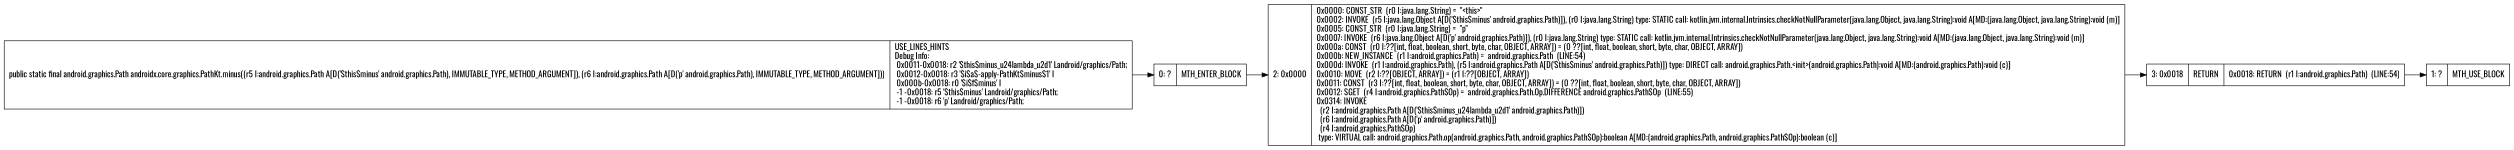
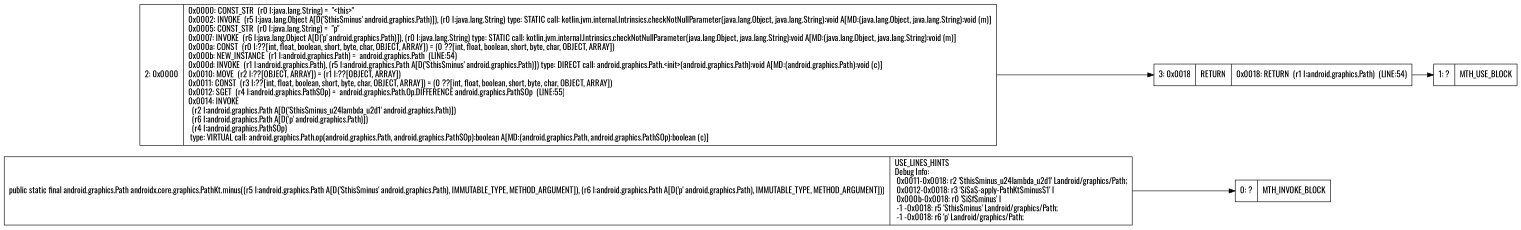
node "0: ?": text "MTH_ENTER_BLOCK" -> "MTH_INVOKE_BLOCK"
edge "0: ?" -> "2: 0x0000": removed
node "2: 0x0000": text "0x0314: INVOKE" -> "0x0014: INVOKE"
